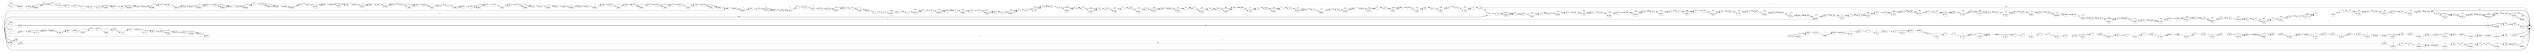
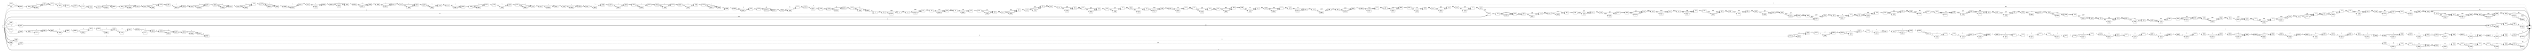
node "5199": added
